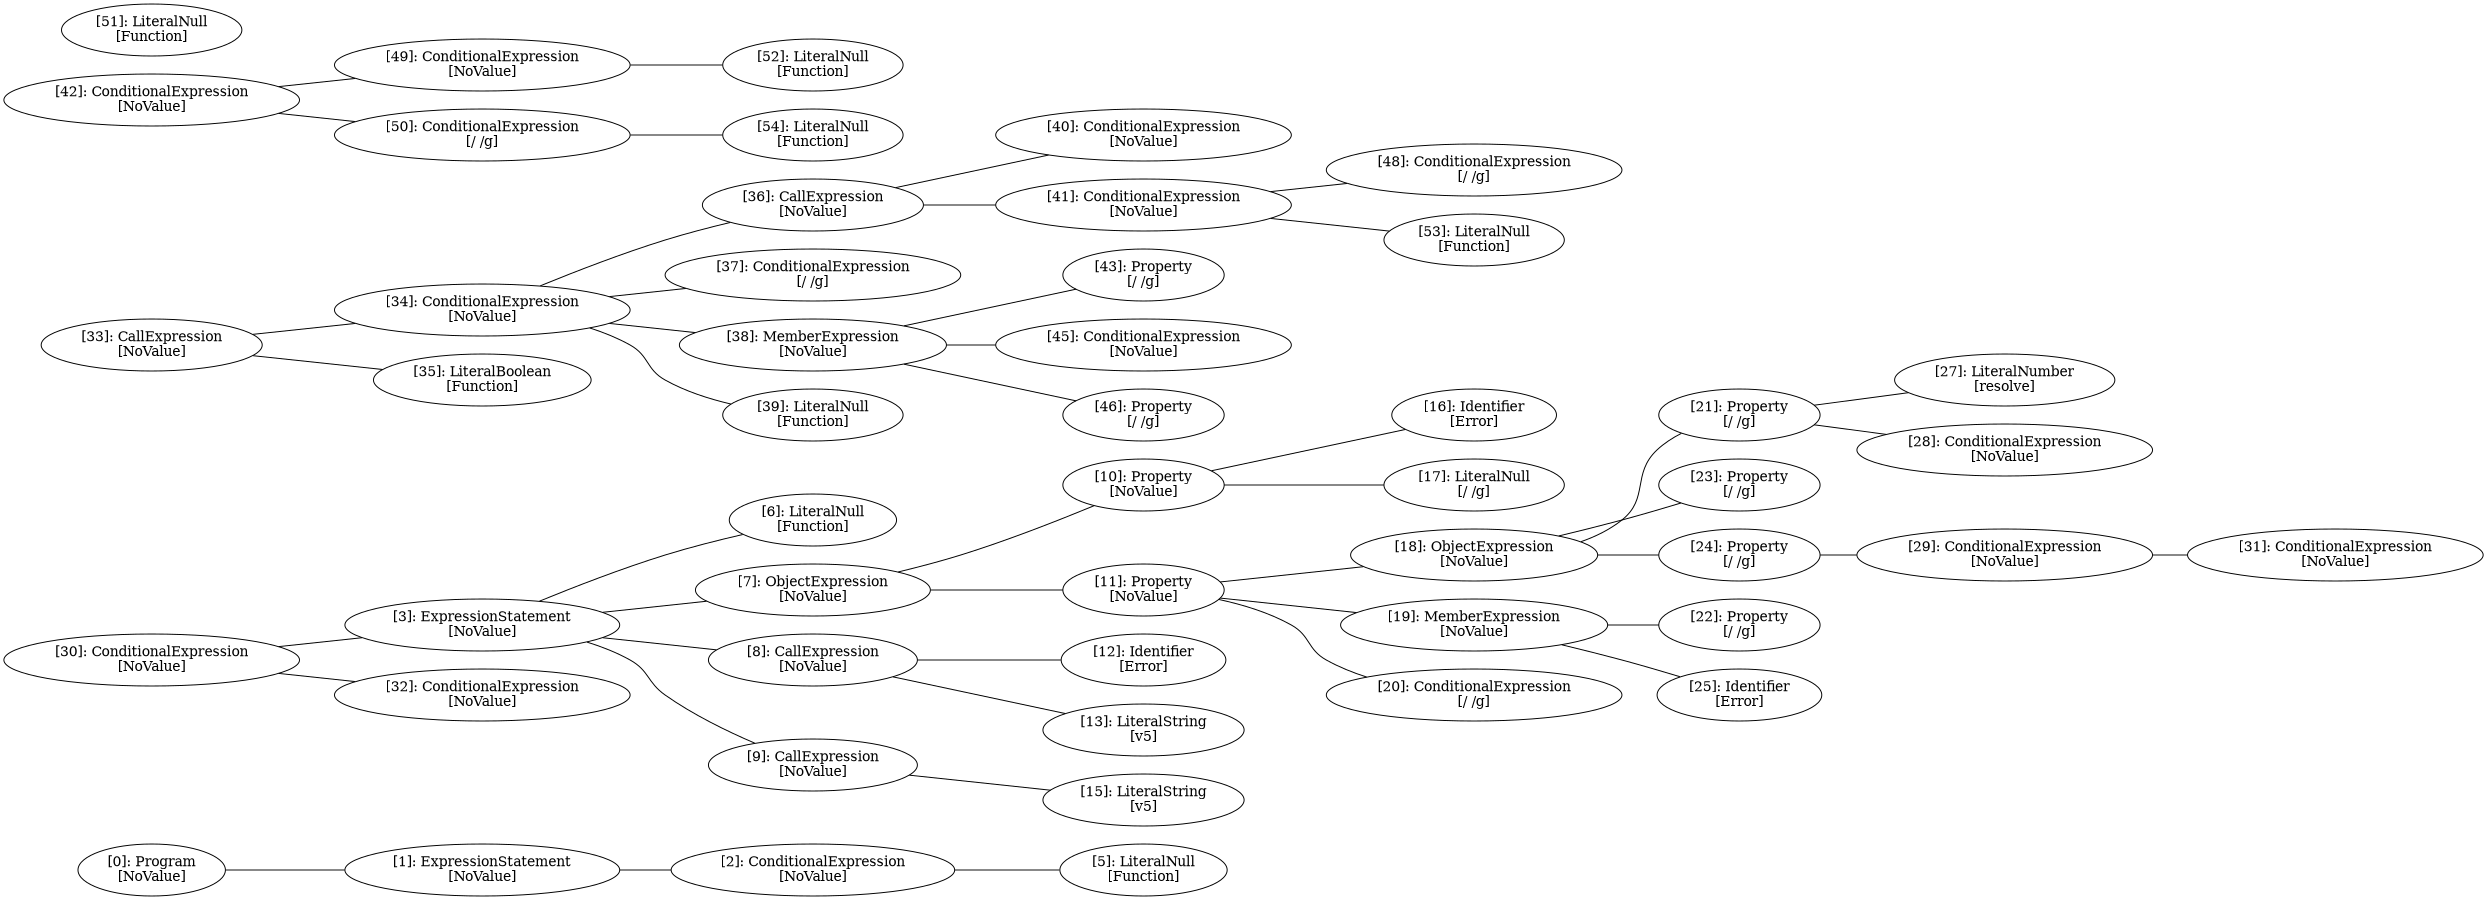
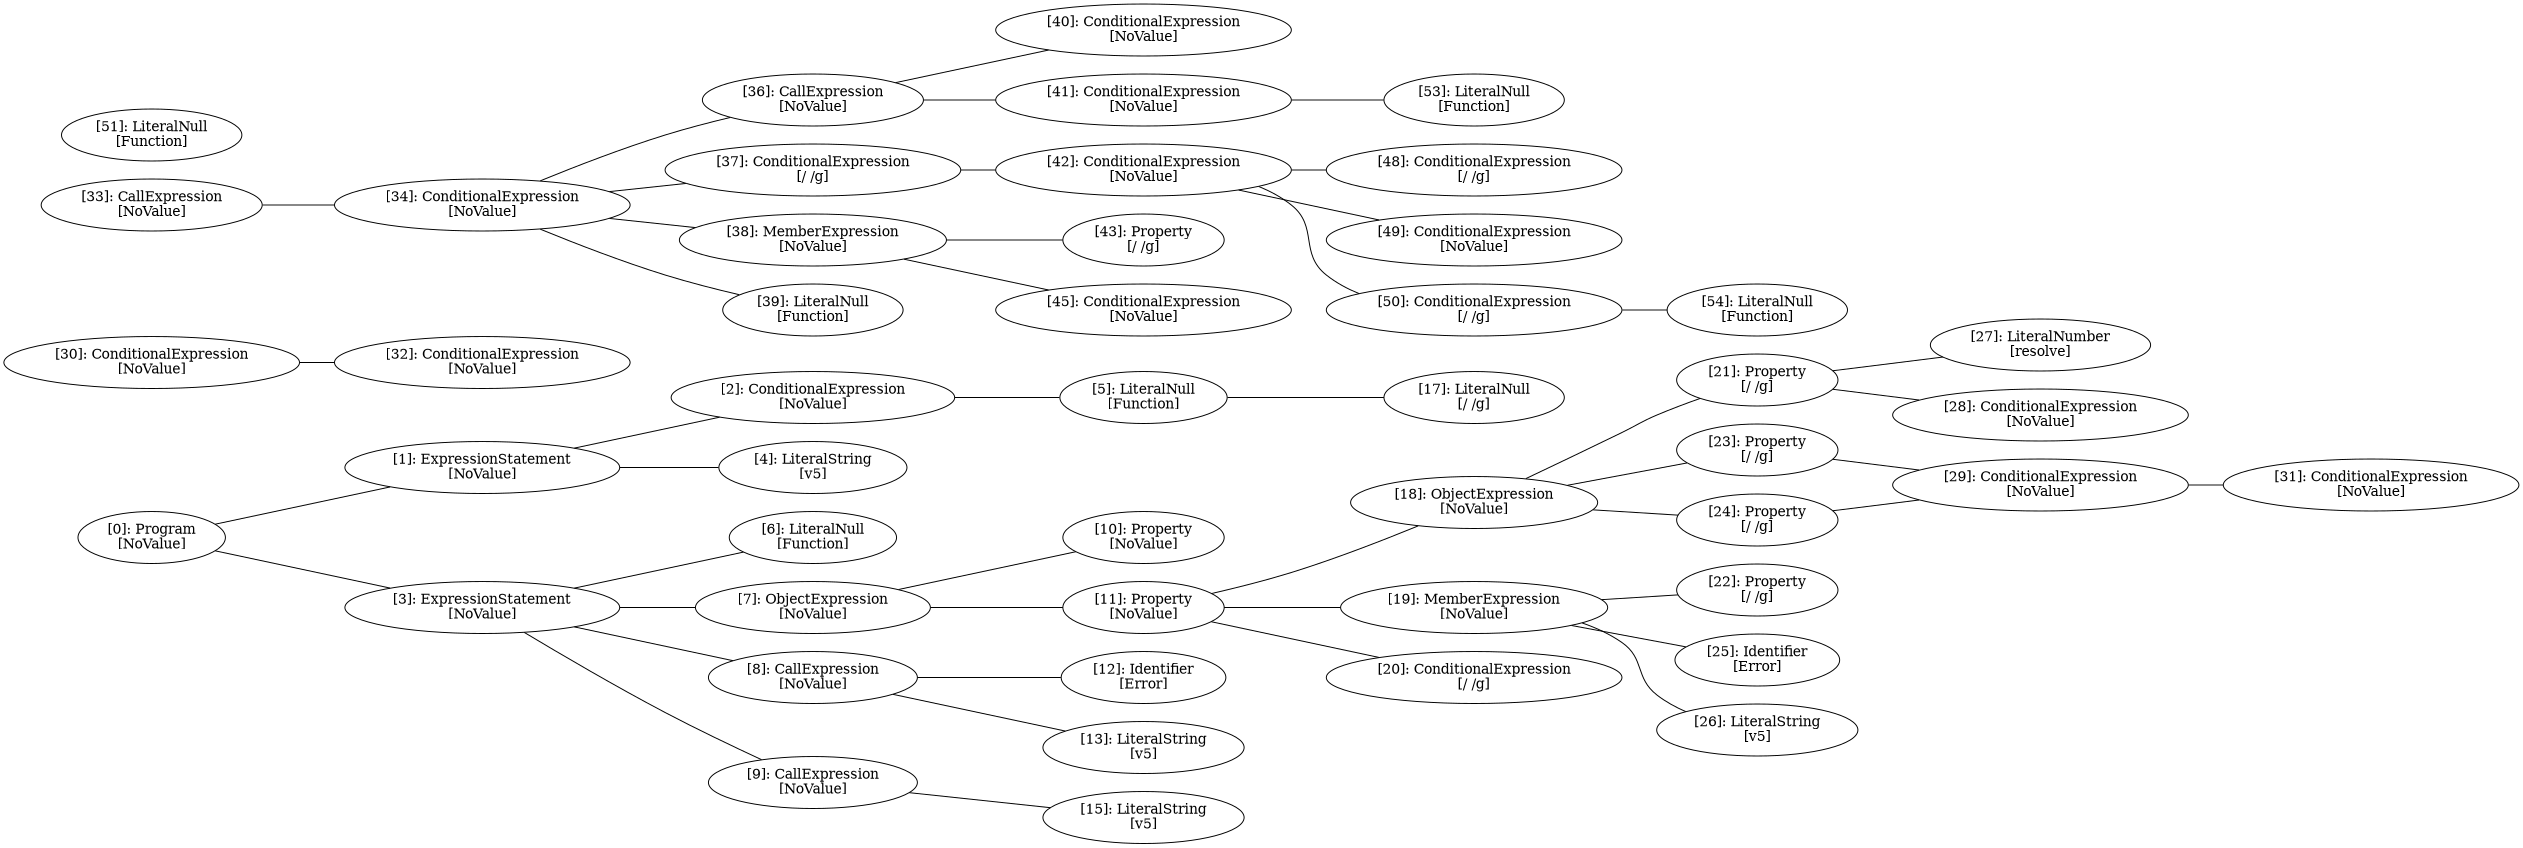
node "[52]: LiteralNull [Function]": removed
edge "[37]: ConditionalExpression [/ /g]" -- "[42]: ConditionalExpression [NoValue]": added
edge "[48]: ConditionalExpression [/ /g]" -- "[41]: ConditionalExpression [NoValue]": now "[48]: ConditionalExpression [/ /g]" -- "[42]: ConditionalExpression [NoValue]"
node "[35]: LiteralBoolean [Function]": removed
node "[46]: Property [/ /g]": removed
node "[16]: Identifier [Error]": removed
edge "[23]: Property [/ /g]" -- "[29]: ConditionalExpression [NoValue]": added
node "[4]: LiteralString [v5]": added
edge "[10]: Property [NoValue]" -- "[17]: LiteralNull [/ /g]": now "[5]: LiteralNull [Function]" -- "[17]: LiteralNull [/ /g]"
edge "[3]: ExpressionStatement [NoValue]" -- "[30]: ConditionalExpression [NoValue]": now "[3]: ExpressionStatement [NoValue]" -- "[0]: Program [NoValue]"
node "[26]: LiteralString [v5]": added
